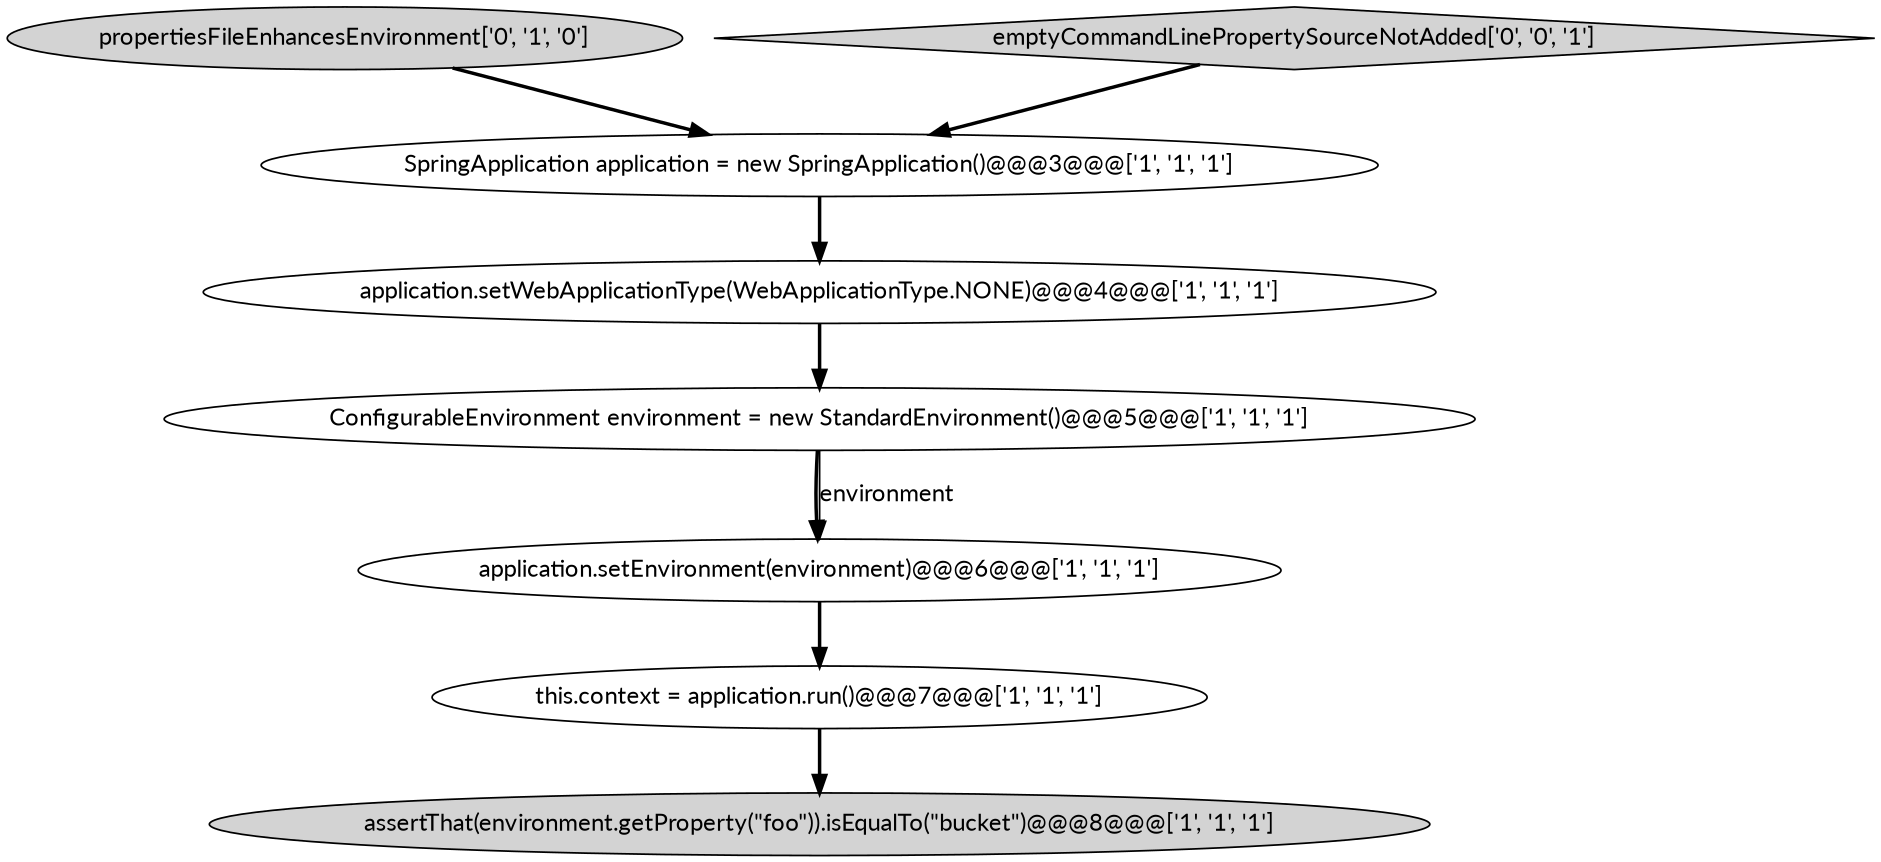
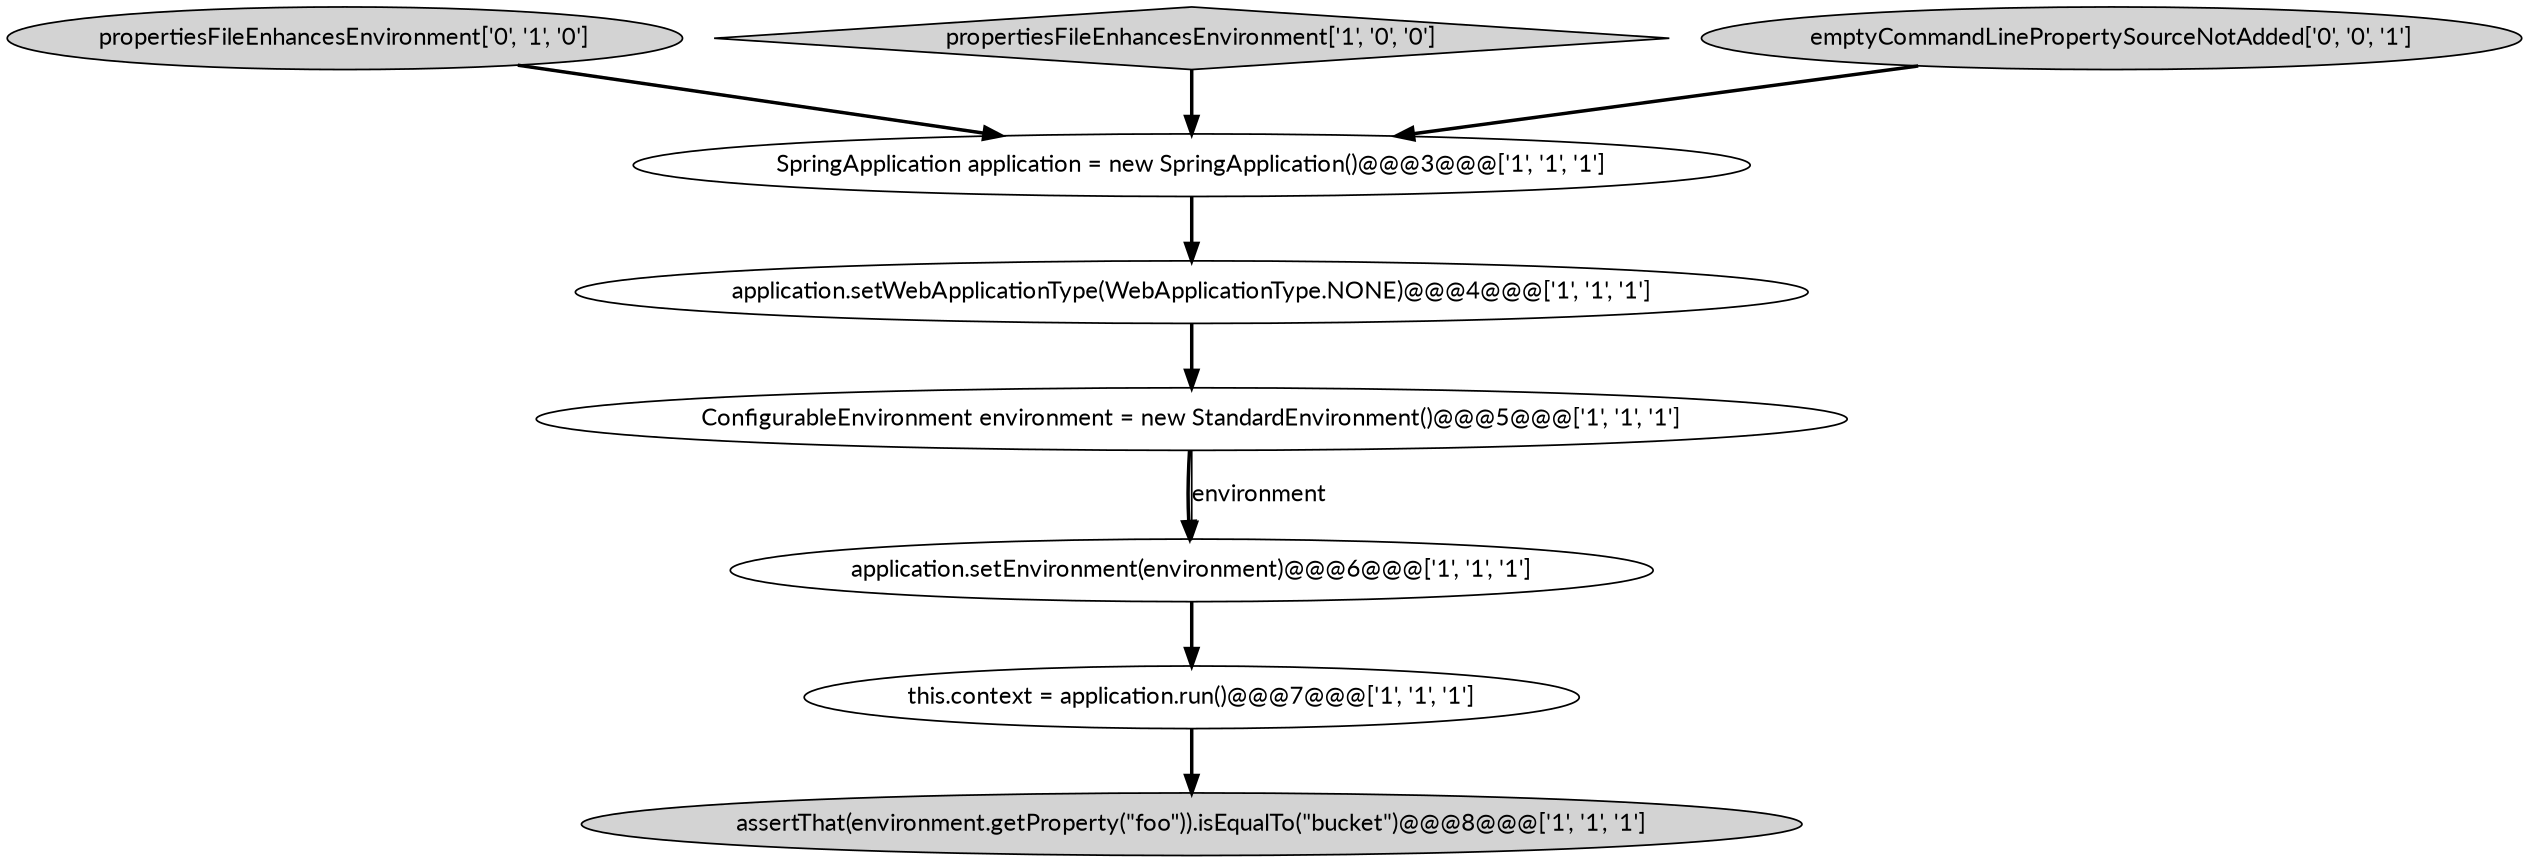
node "propertiesFileEnhancesEnvironment['1', '0', '0']": added
node "emptyCommandLinePropertySourceNotAdded['0', '0', '1']": shape diamond -> ellipse
